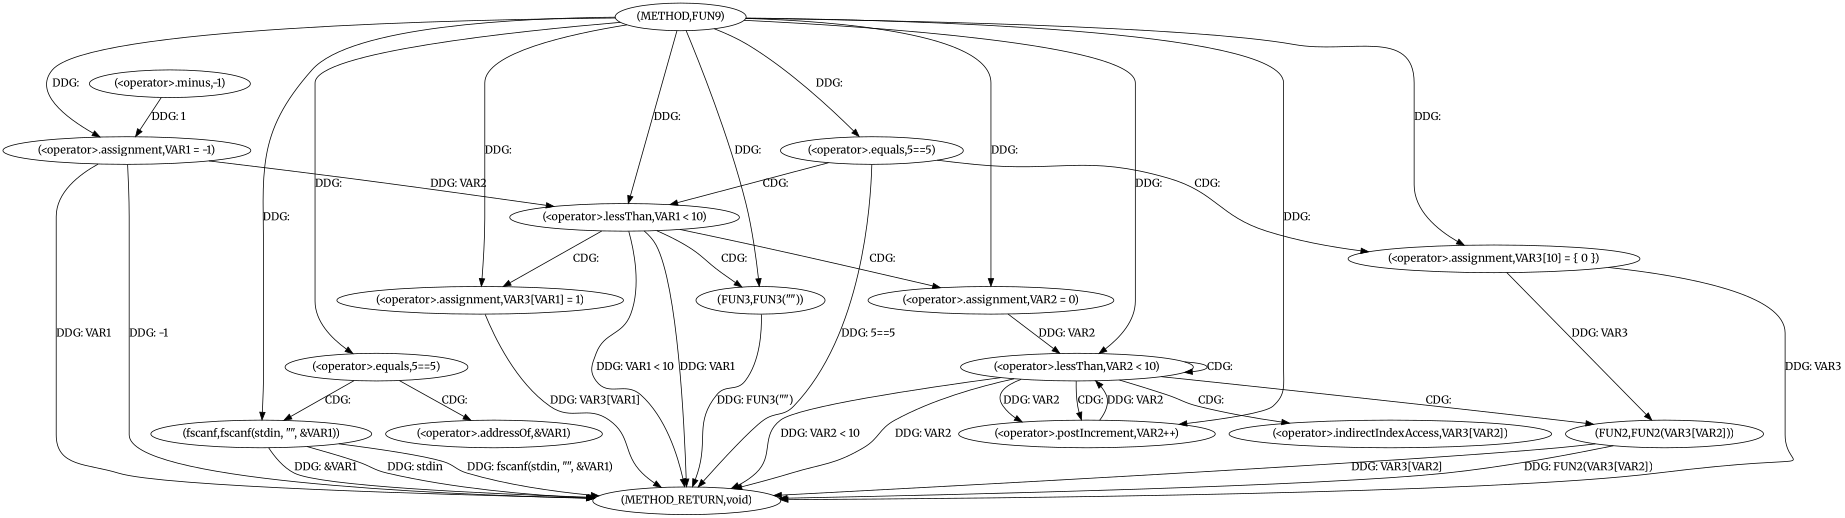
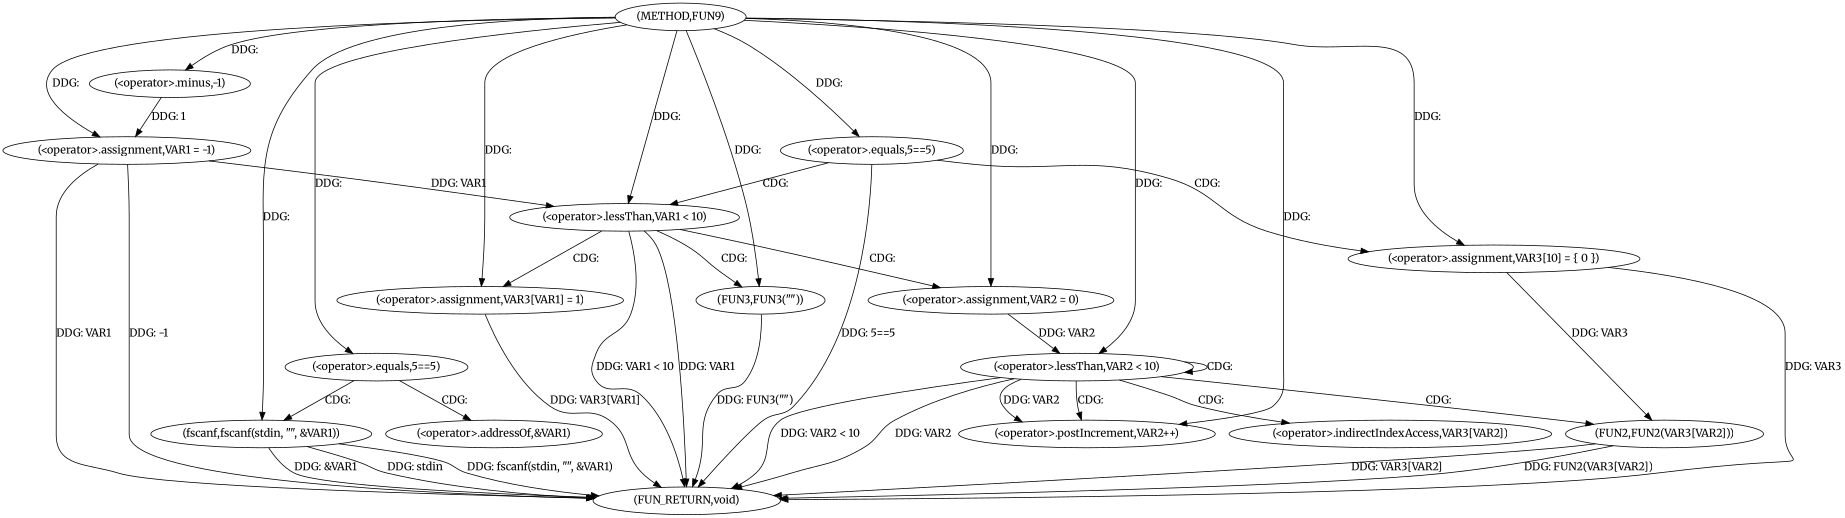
edge "(METHOD,FUN9)" -> "(<operator>.minus,-1)": added, label "DDG:"
edge "(<operator>.assignment,VAR1 = -1)" -> "(<operator>.lessThan,VAR1 < 10)": label "DDG: VAR2" -> "DDG: VAR1"
edge "(<operator>.postIncrement,VAR2++)" -> "(<operator>.lessThan,VAR2 < 10)": removed, label "DDG: VAR2"
node "(METHOD_RETURN,void)": label "(METHOD_RETURN,void)" -> "(FUN_RETURN,void)"
